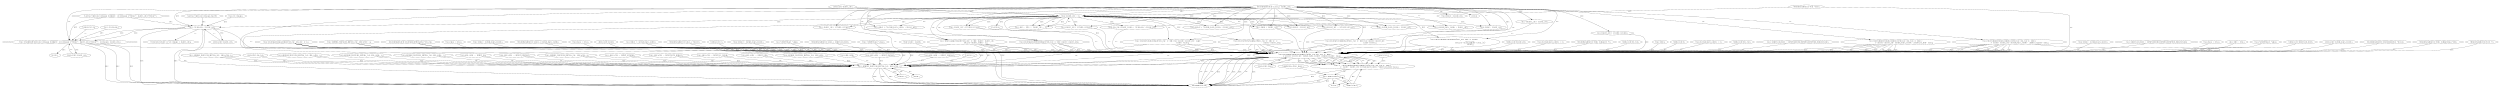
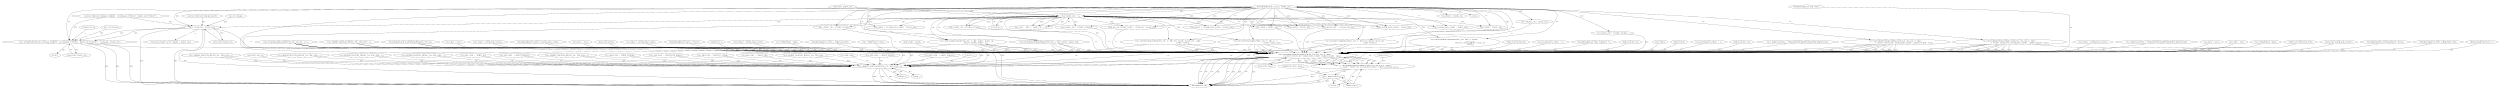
edge "(MethodParameterIn,void *data)" -> "(Call,buffer_len == 0)": now "(Literal,0)" -> "(Call,buffer_len == 0)"
